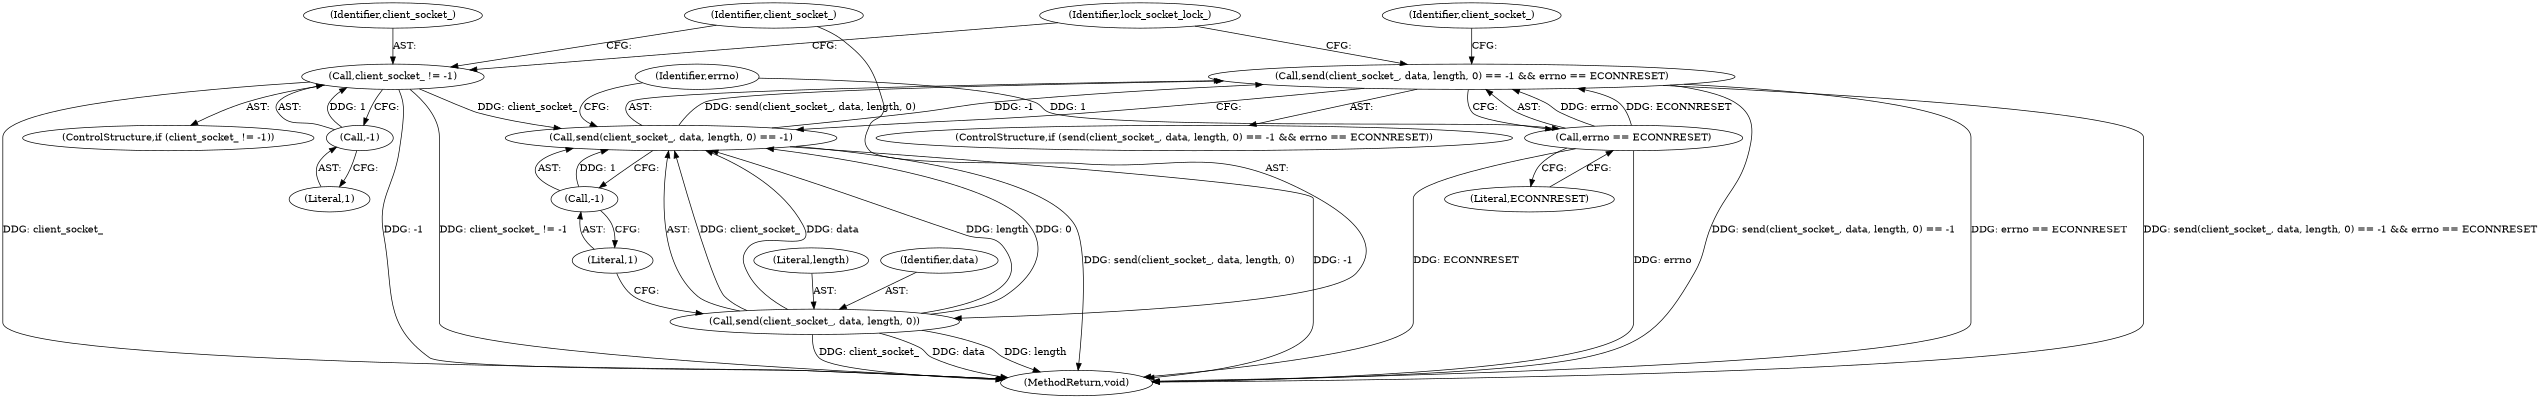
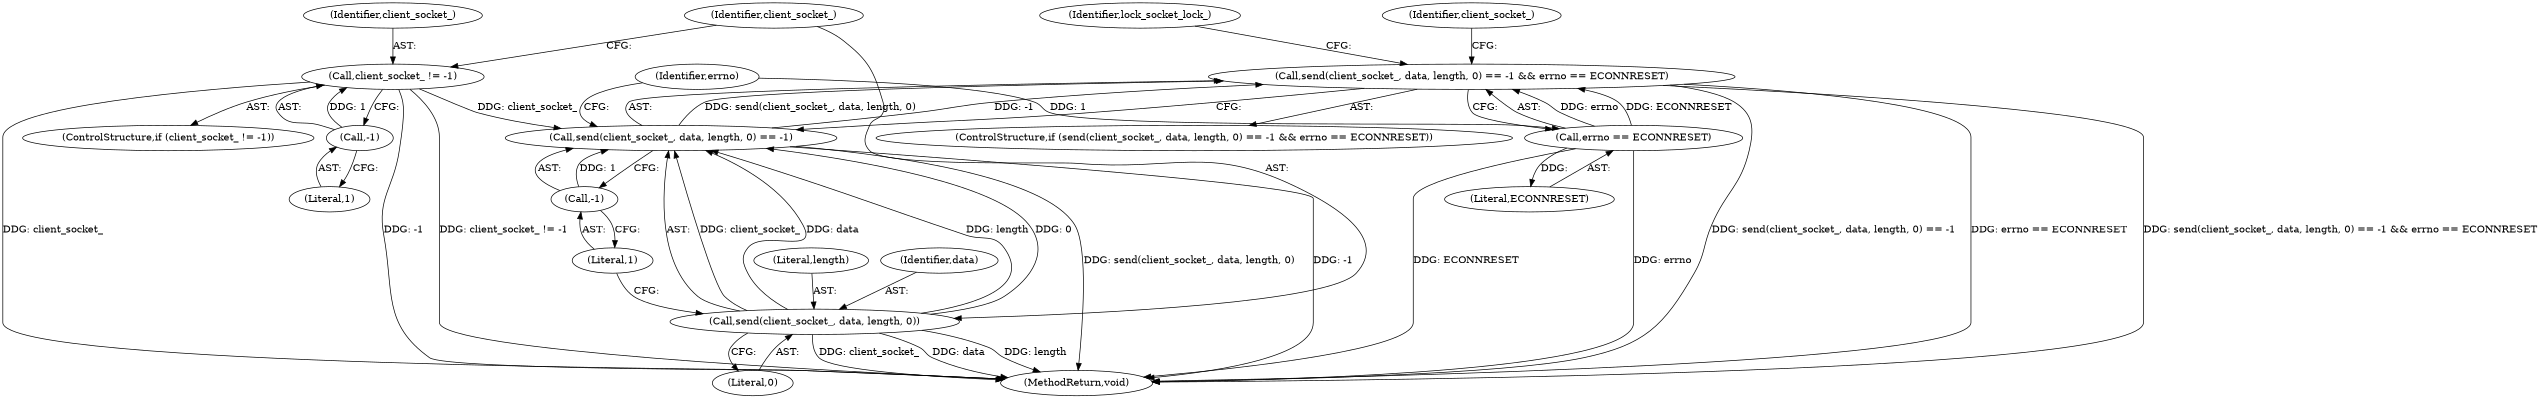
edge "(Identifier,lock_socket_lock_)" -> "(Call,client_socket_ != -1)": removed, label "CFG:"
edge "(Call,errno == ECONNRESET)" -> "(Literal,ECONNRESET)": label "CFG: " -> "DDG: "
edge "(Literal,ECONNRESET)" -> "(Call,errno == ECONNRESET)": label "CFG: " -> "AST: "
node "(Literal,0)": added
